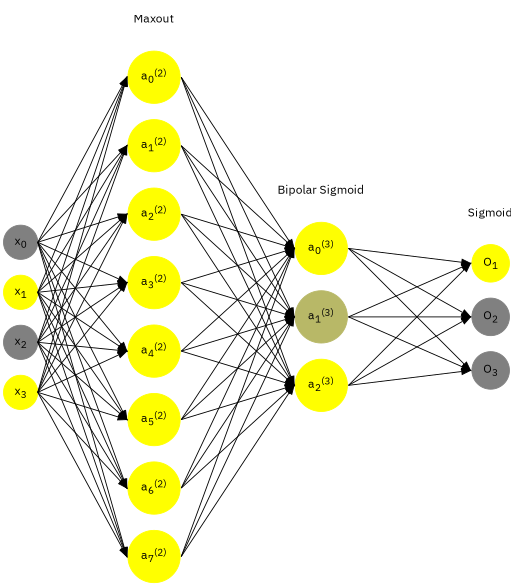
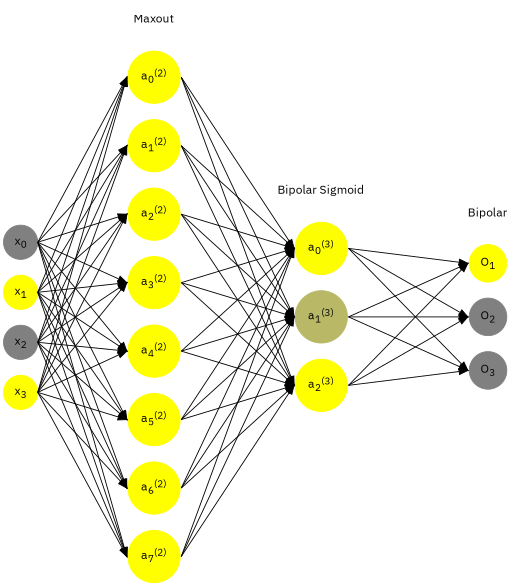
node "Sigmoid": label "Sigmoid" -> "Bipolar"
